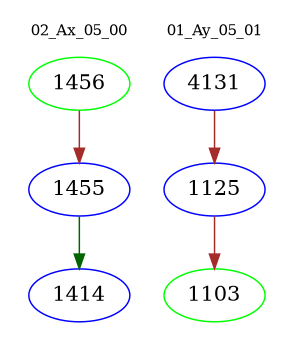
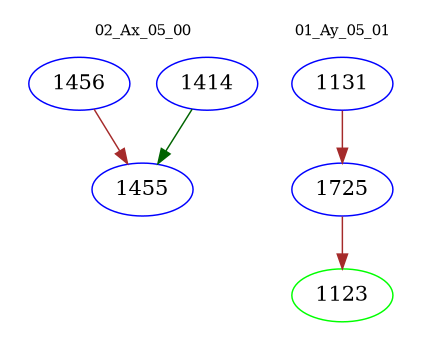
node "1456": color green -> blue
node "4131": label "4131" -> "1131"
node "1125": label "1125" -> "1725"
edge "1455" -> "1414": reversed
node "1103": label "1103" -> "1123"
